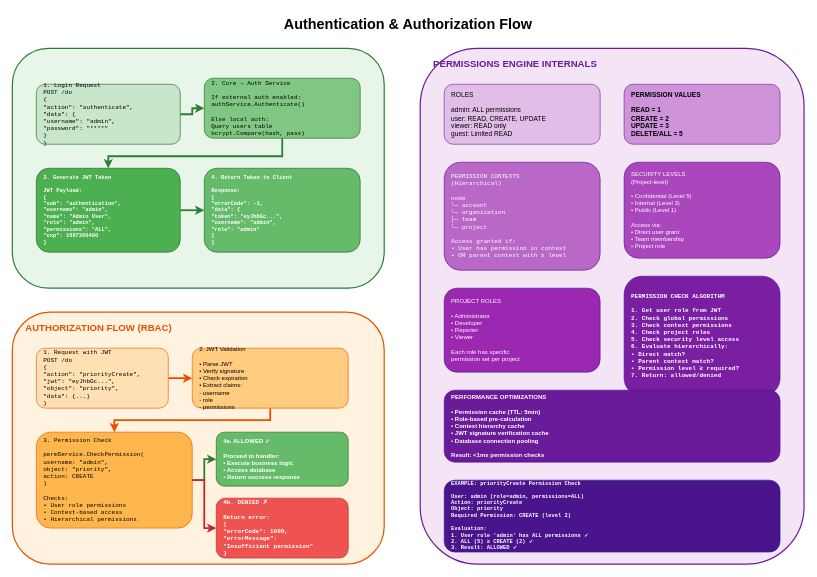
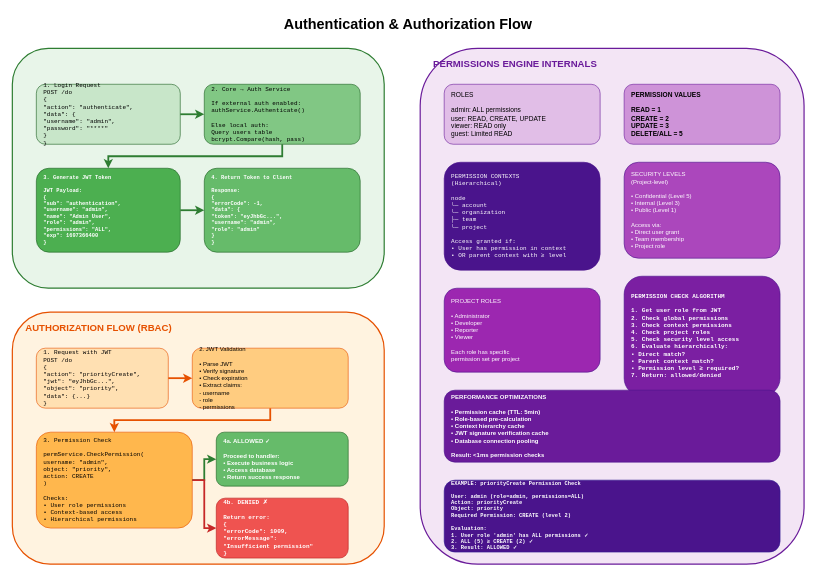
node "2. Core → Auth Service If external auth enabled: authService.Authenticate() Else local auth: Query users table bcrypt.Compare(hash, pass)": moved (282, 108) -> (282, 114)
node "PERMISSION CONTEXTS (Hierarchical) node └─ account └─ organization ├─ team └─ project Access granted if: • User has permission in context • OR parent context with ≥ level": fillcolor #ba68c8 -> #4a148c
